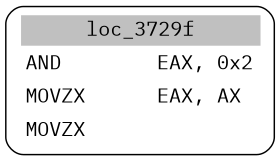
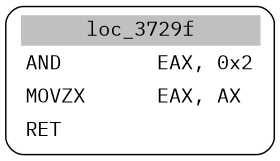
node "loc_3729f": text "MOVZX" -> "RET"
